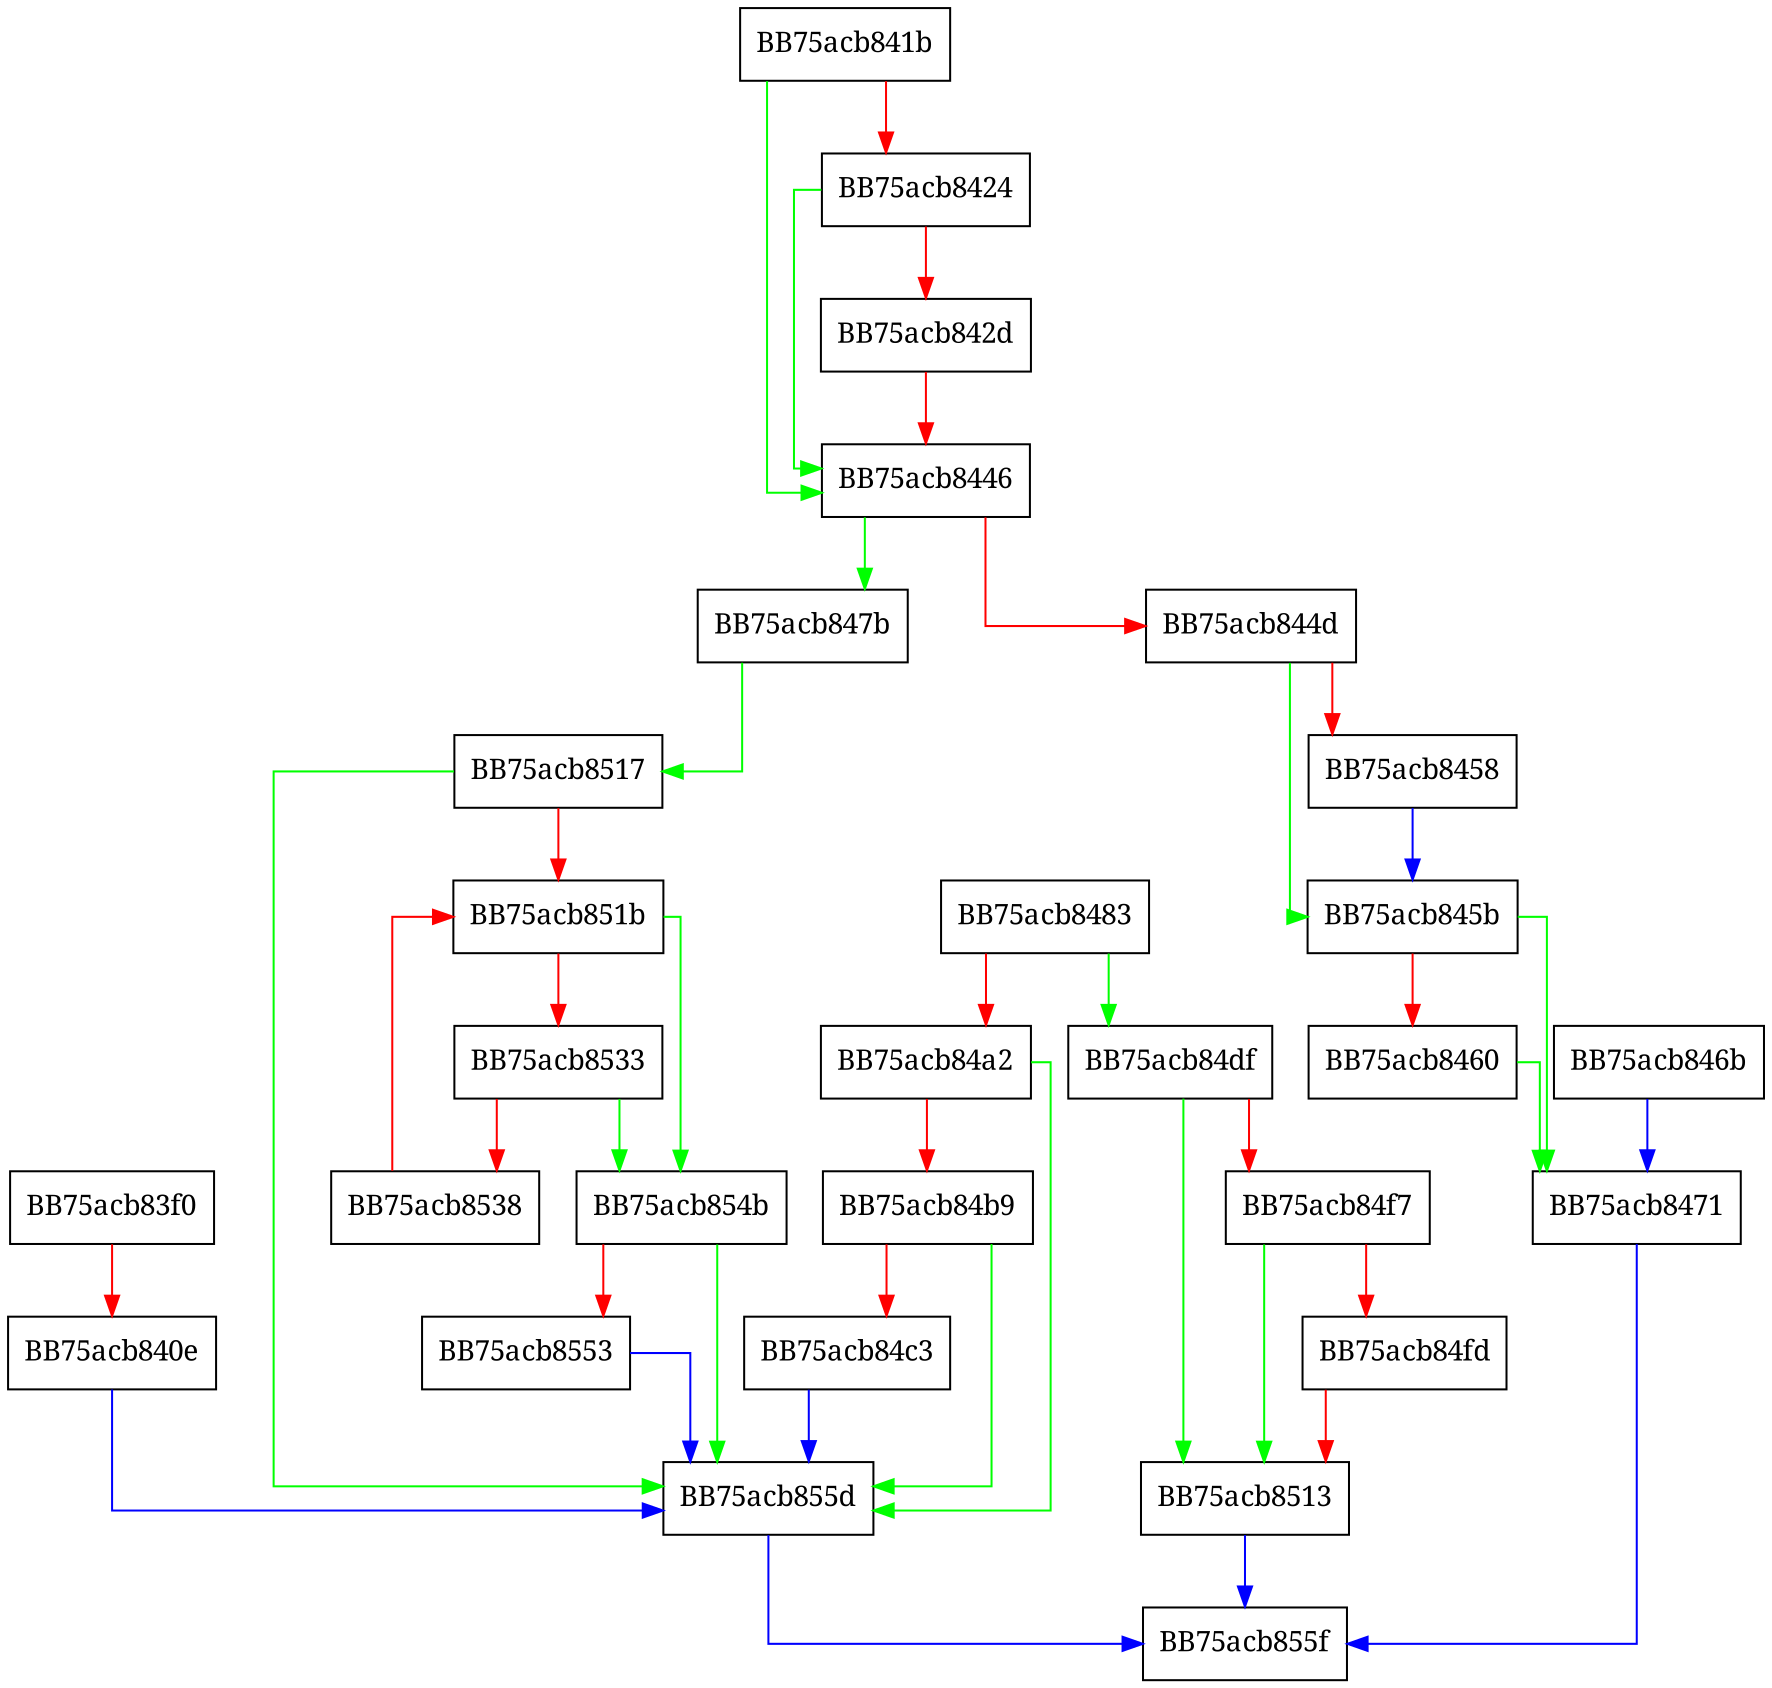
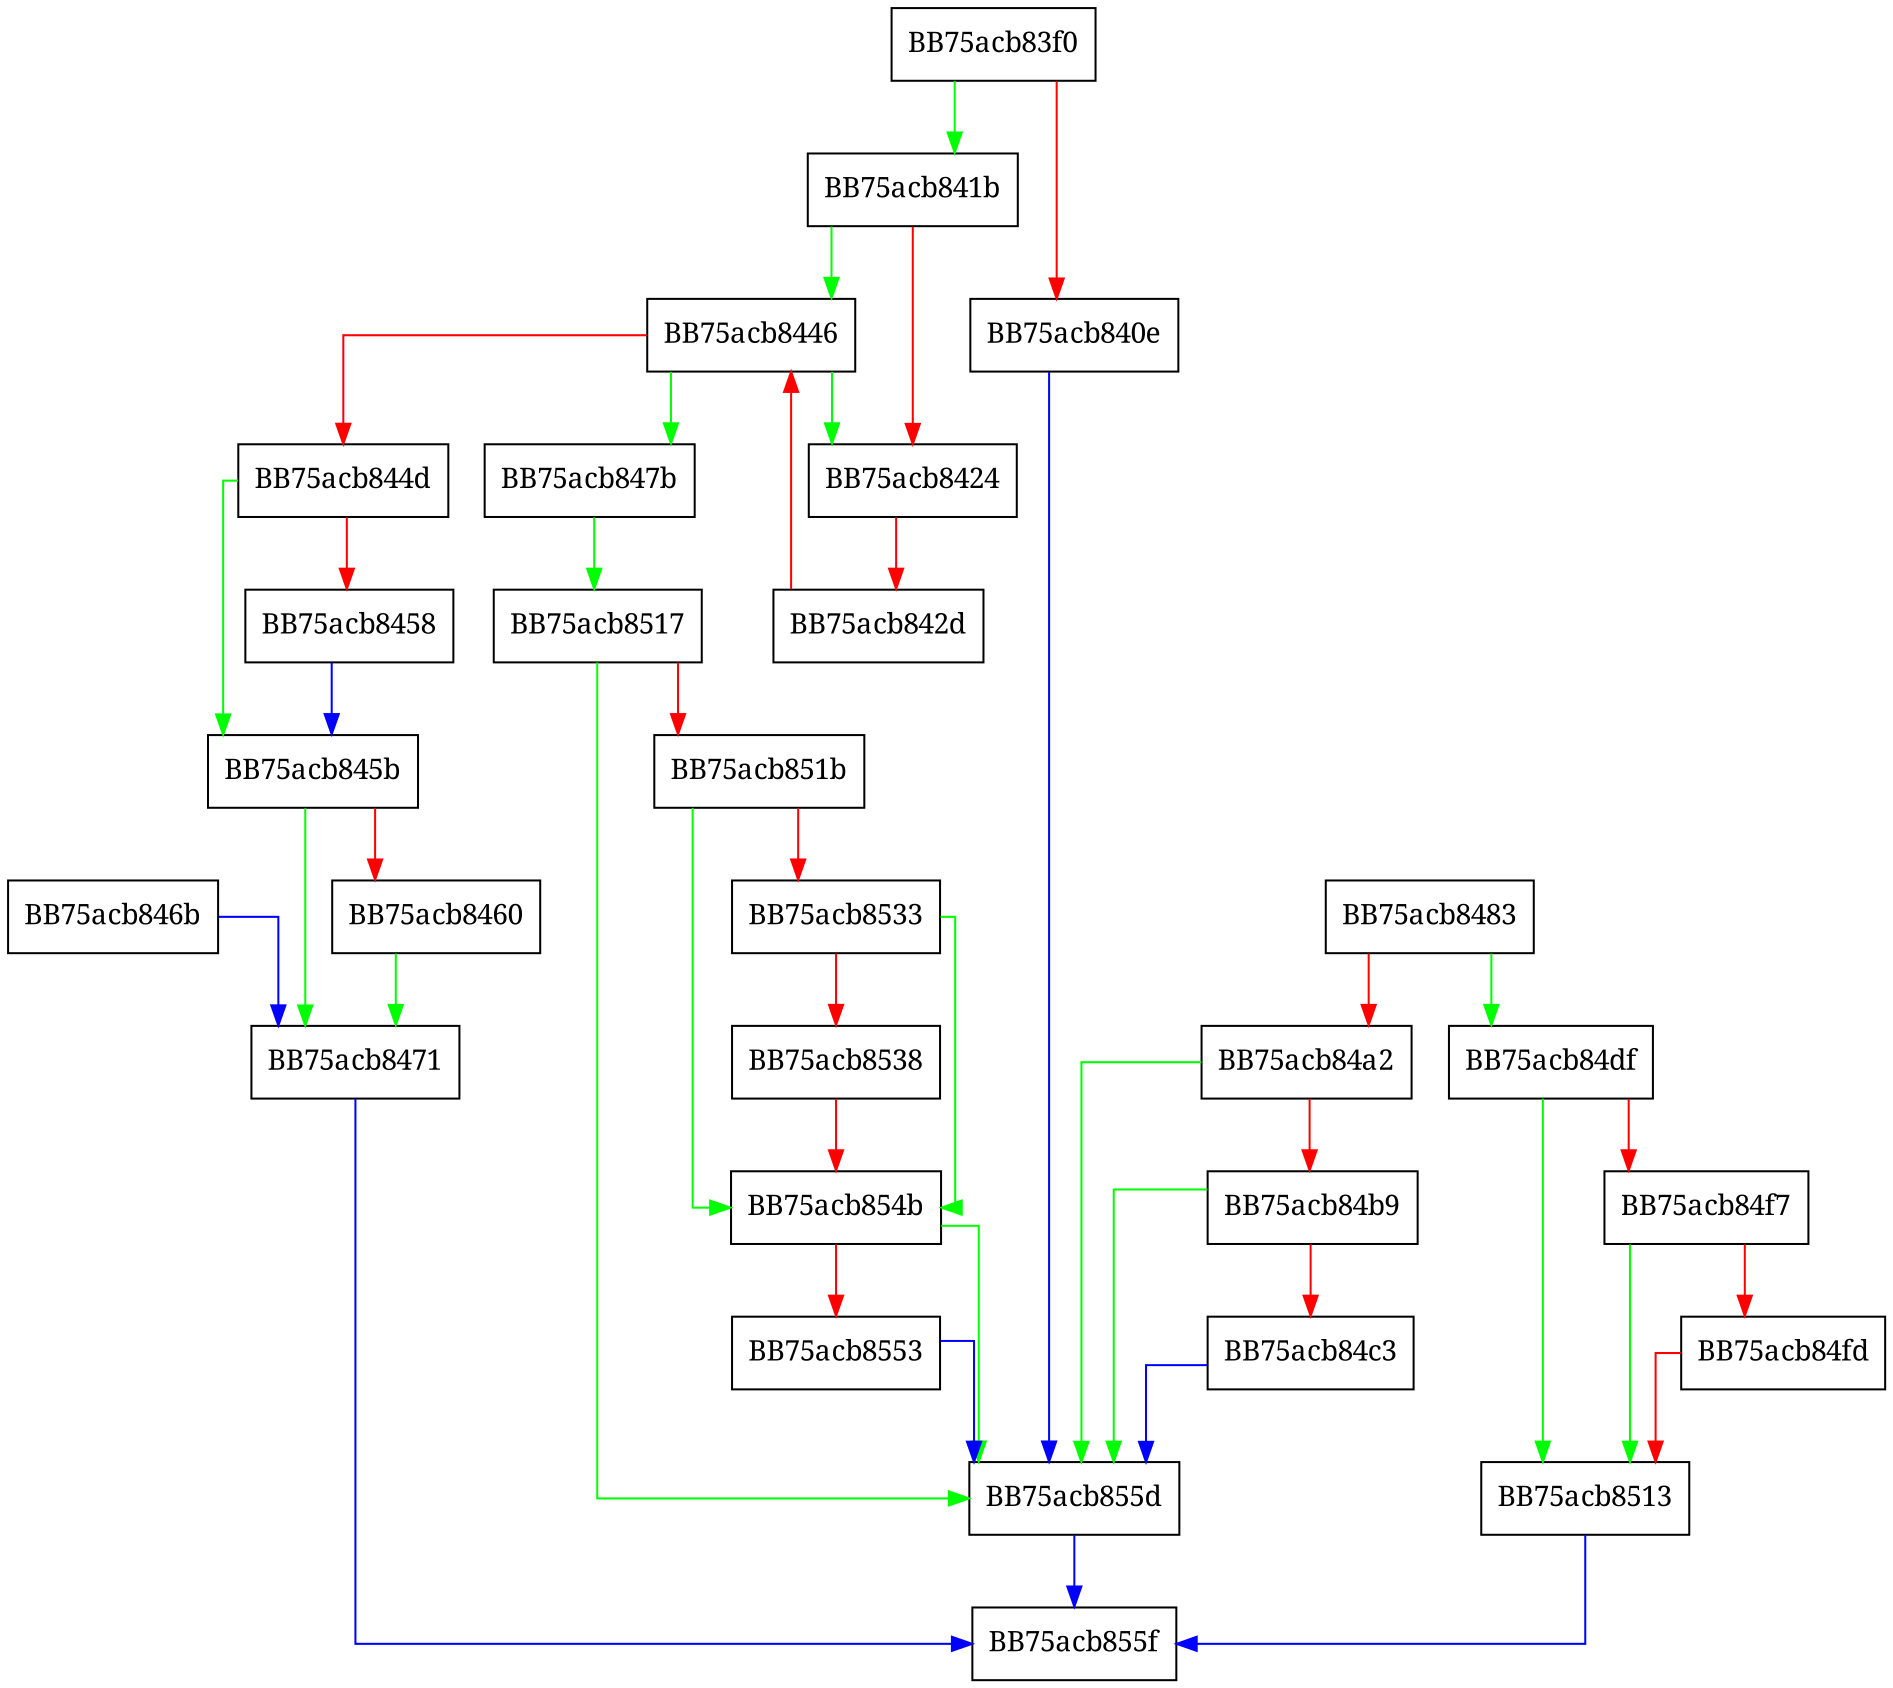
edge "BB75acb83f0" -> "BB75acb841b": added
edge "BB75acb8424" -> "BB75acb8446": reversed
edge "BB75acb8538" -> "BB75acb851b": now "BB75acb8538" -> "BB75acb854b"
